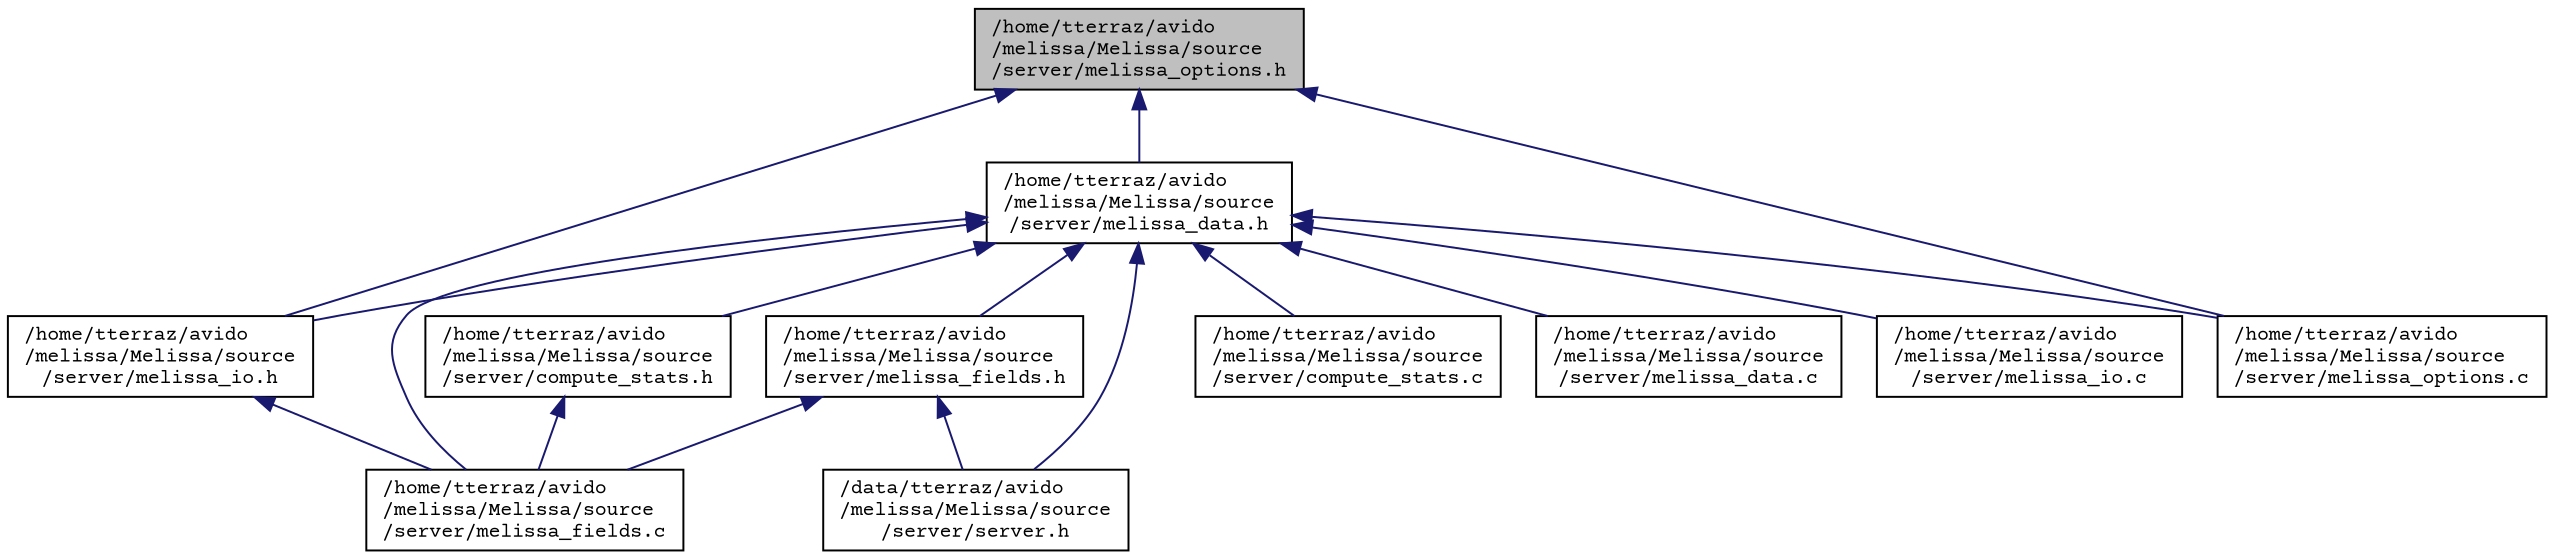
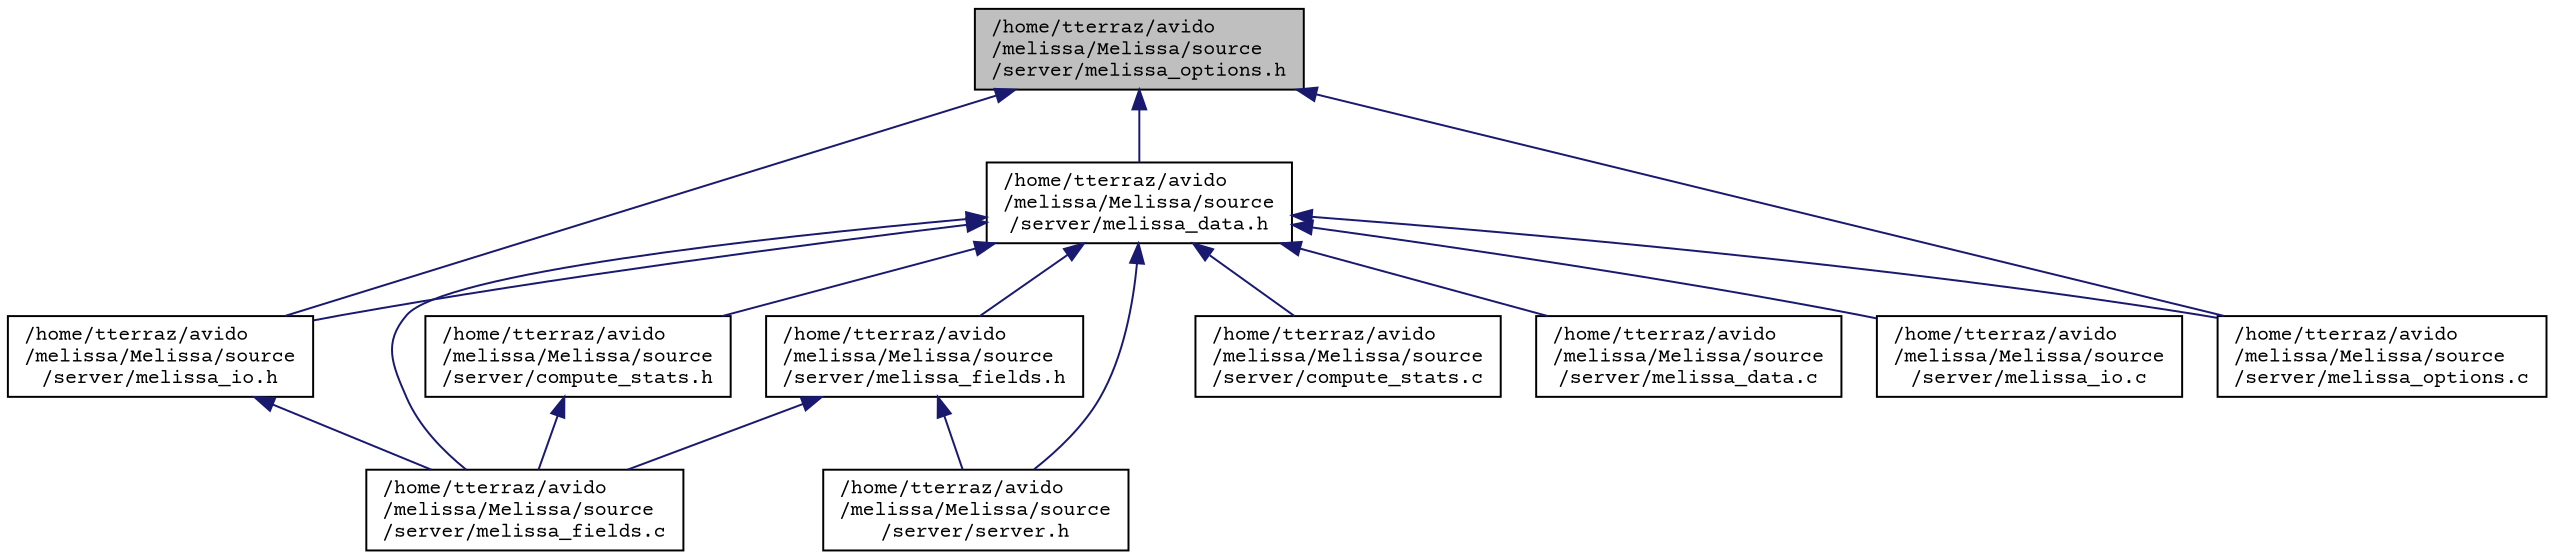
node "/data/tterraz/avido /melissa/Melissa/source /server/server.h": label "/data/tterraz/avido /melissa/Melissa/source /server/server.h" -> "/home/tterraz/avido /melissa/Melissa/source /server/server.h"
